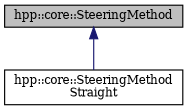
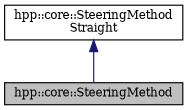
edge "hpp::core::SteeringMethod Straight" -> "hpp::core::SteeringMethod": reversed
